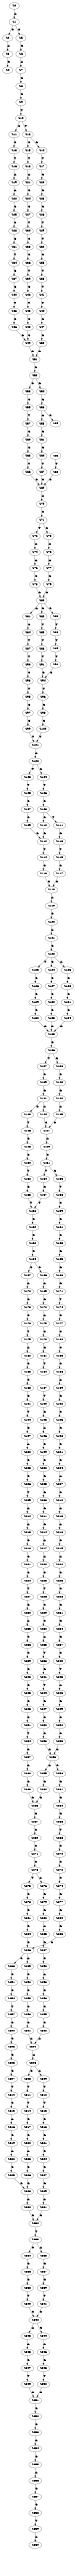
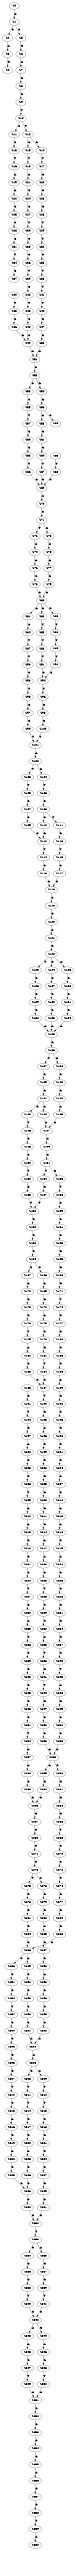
edge "S37" -> "S40": removed, label "G"
edge "S185" -> "S188": now "S185" -> "S187"
edge "S184" -> "S187": added, label "C"
